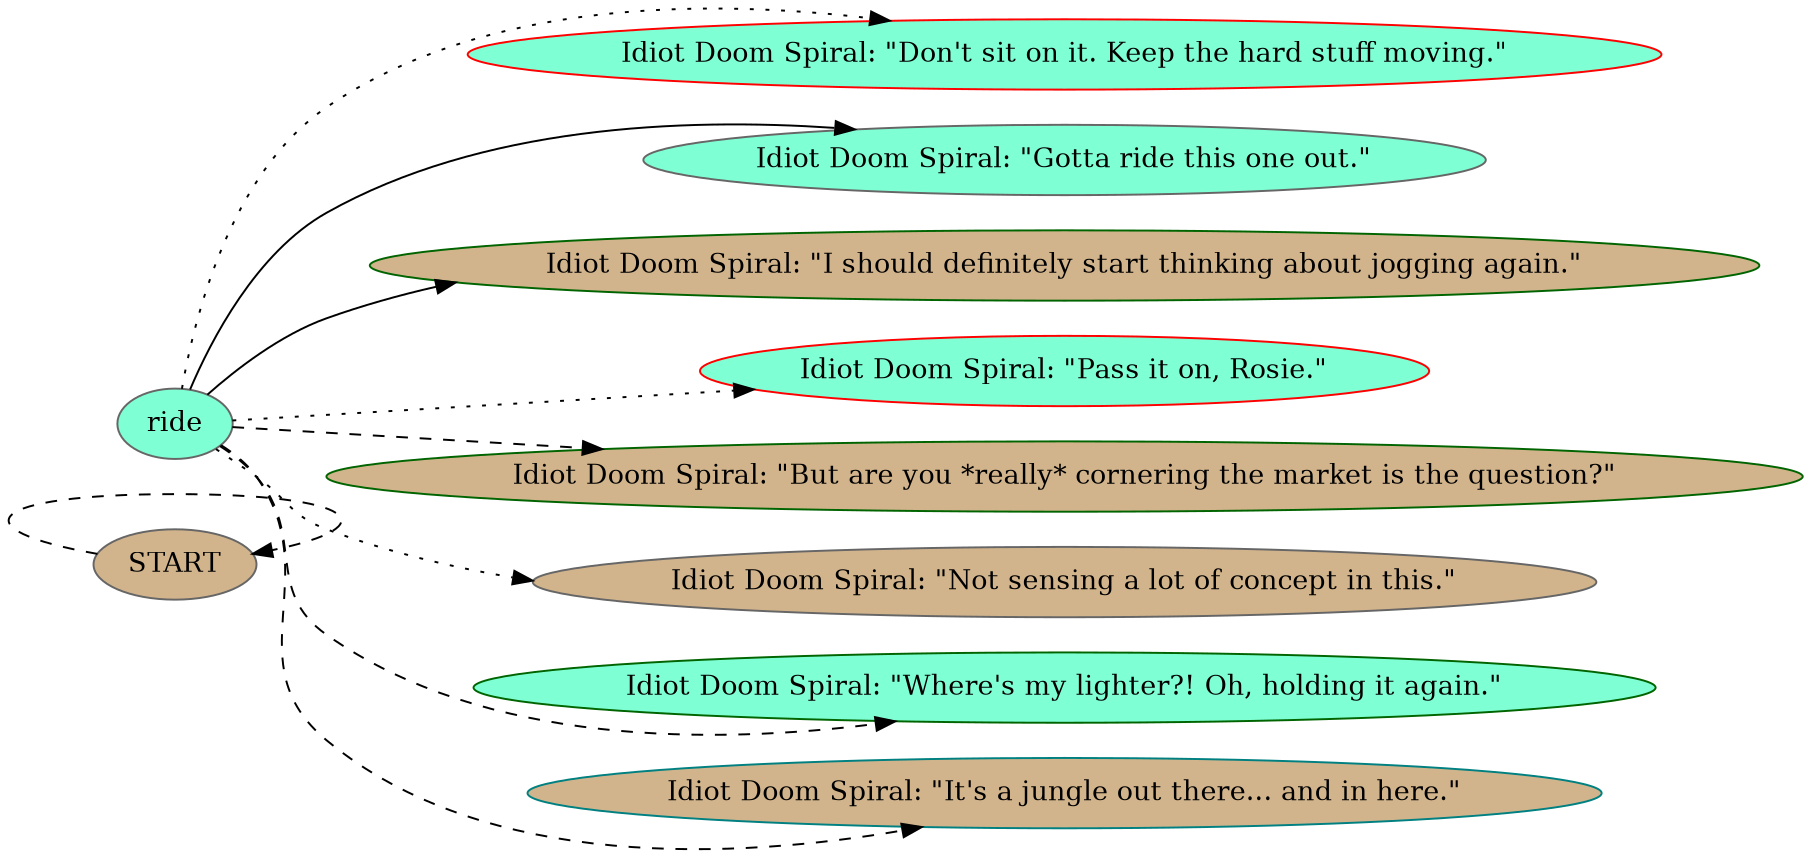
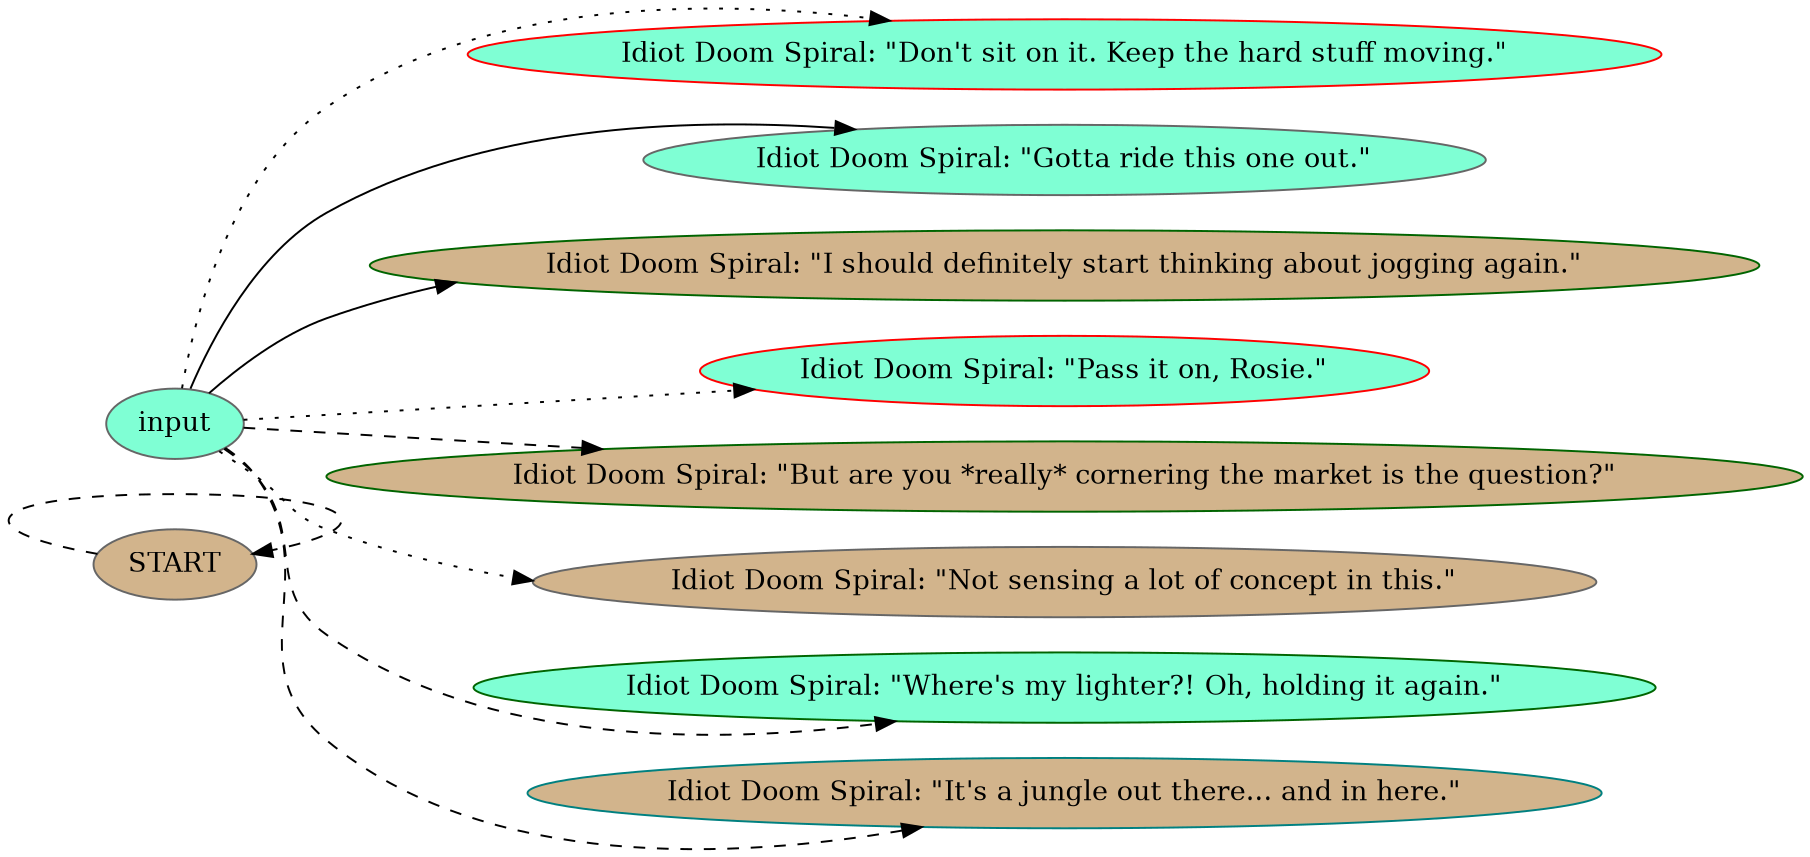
node "ride": label "ride" -> "input"
